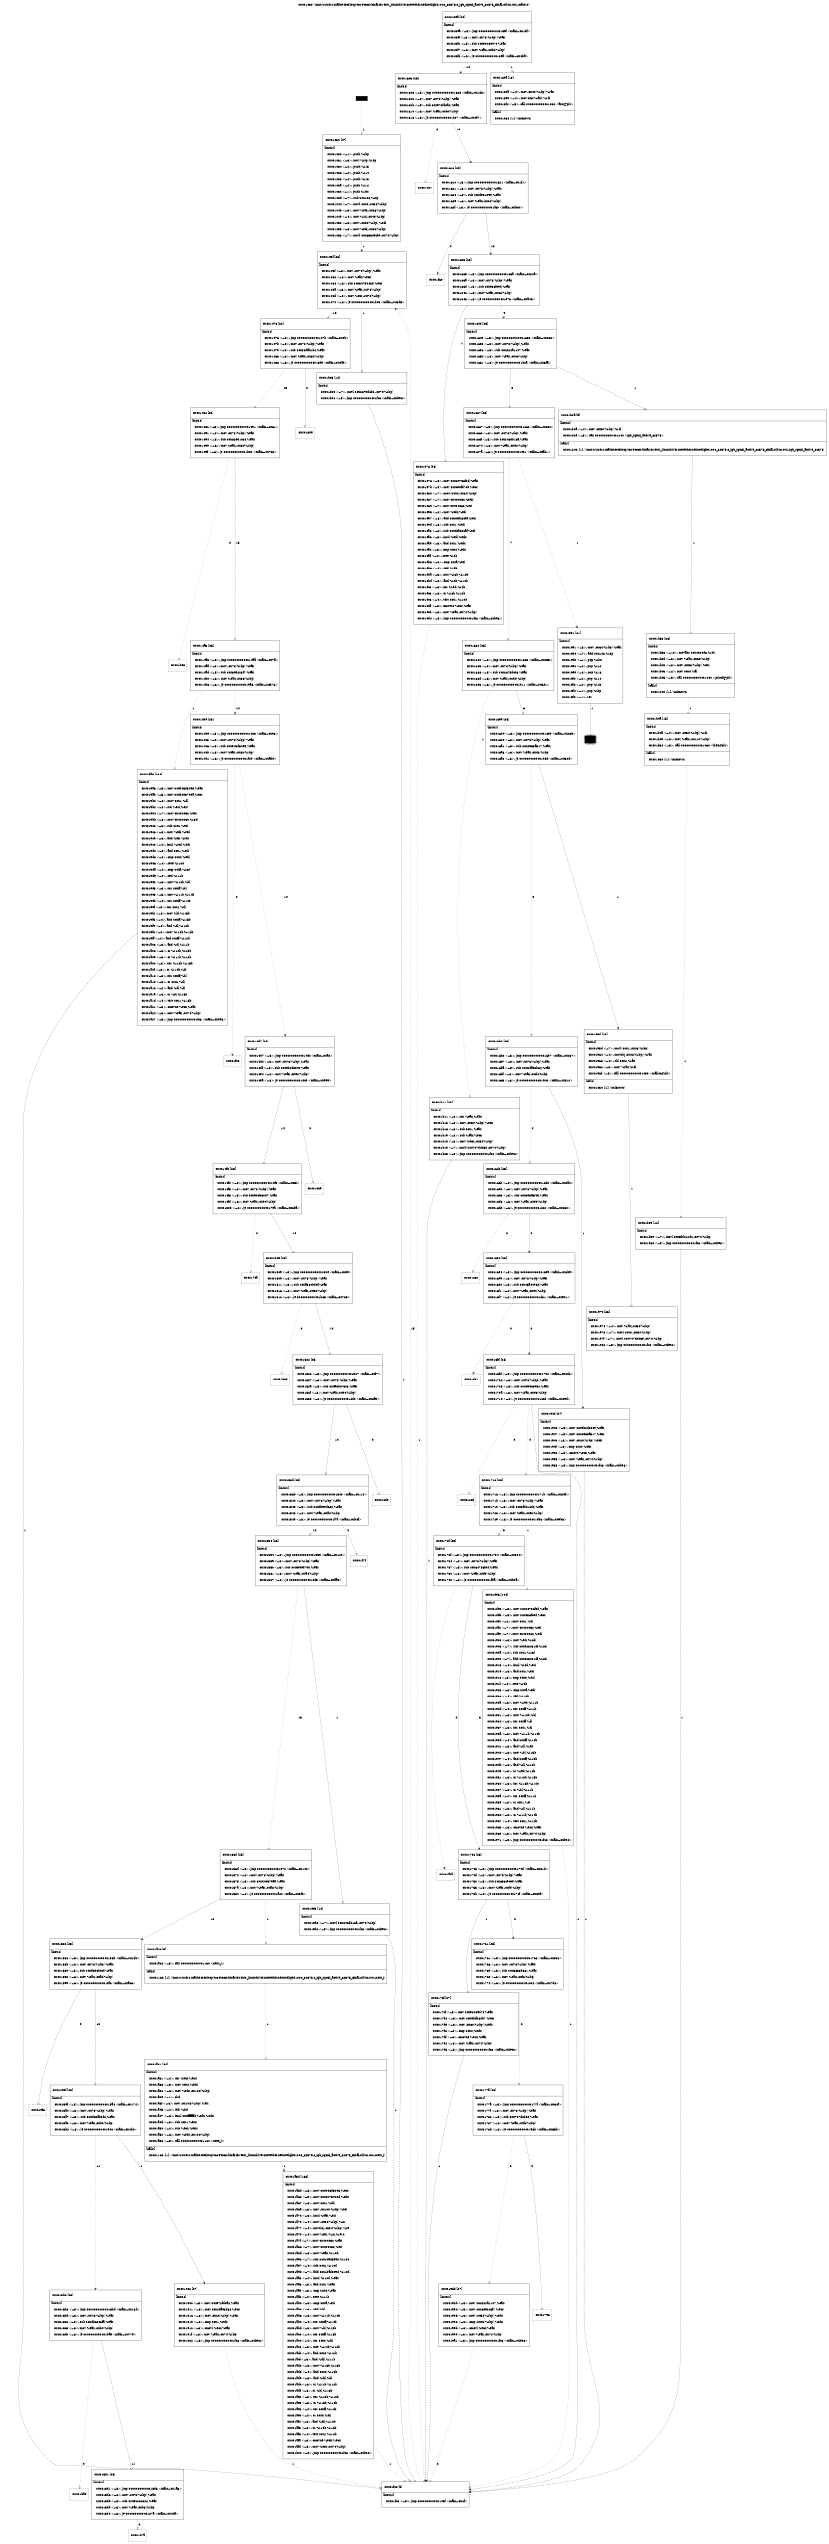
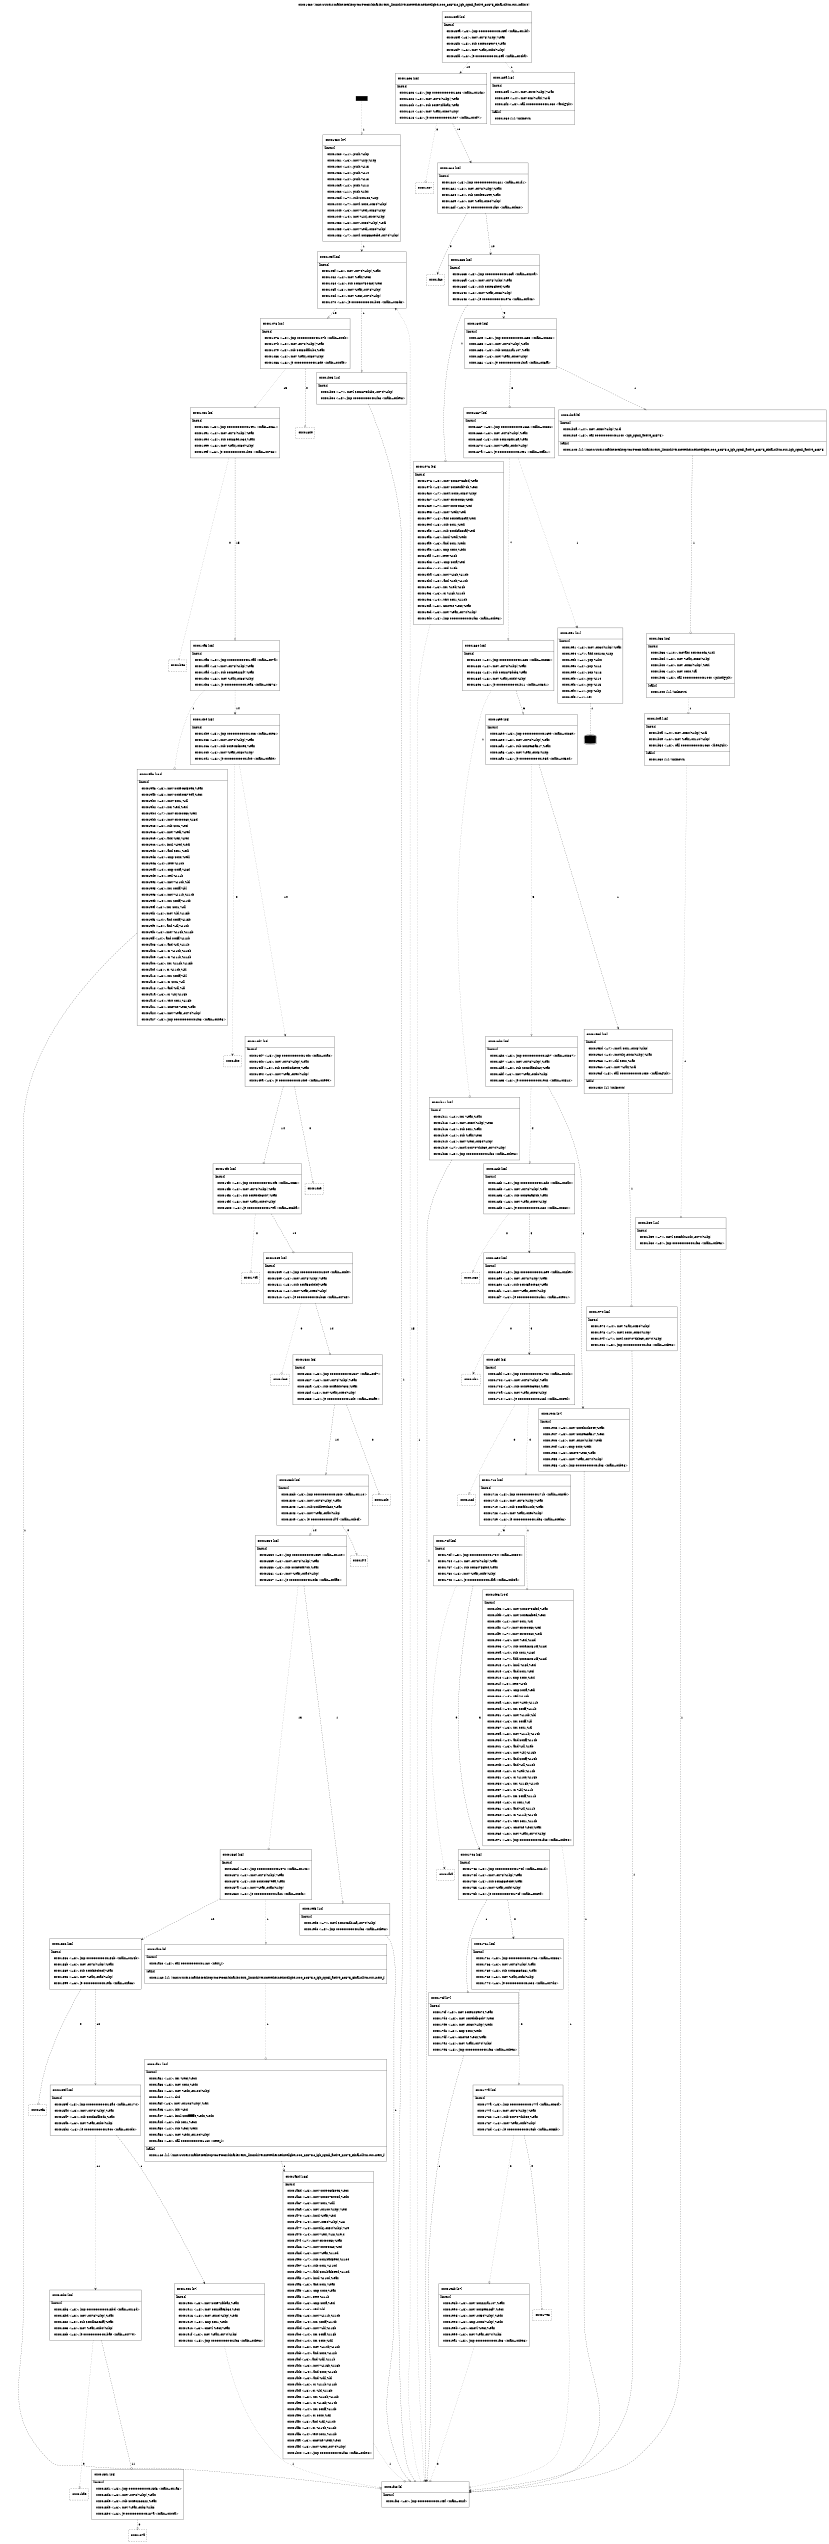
edge "0x4016fd [25]" -> "0x401fc8 [5]": now "0x401974 [23]" -> "0x401fc8 [5]"
